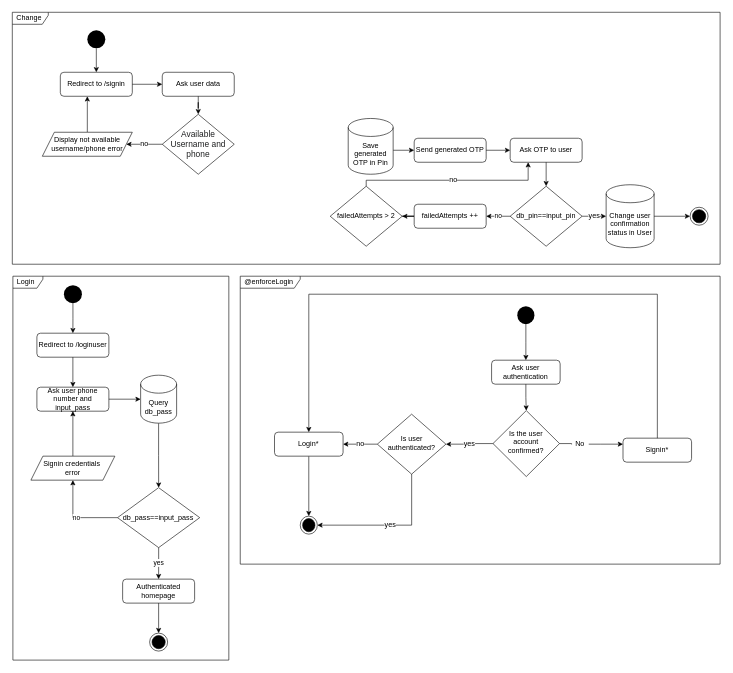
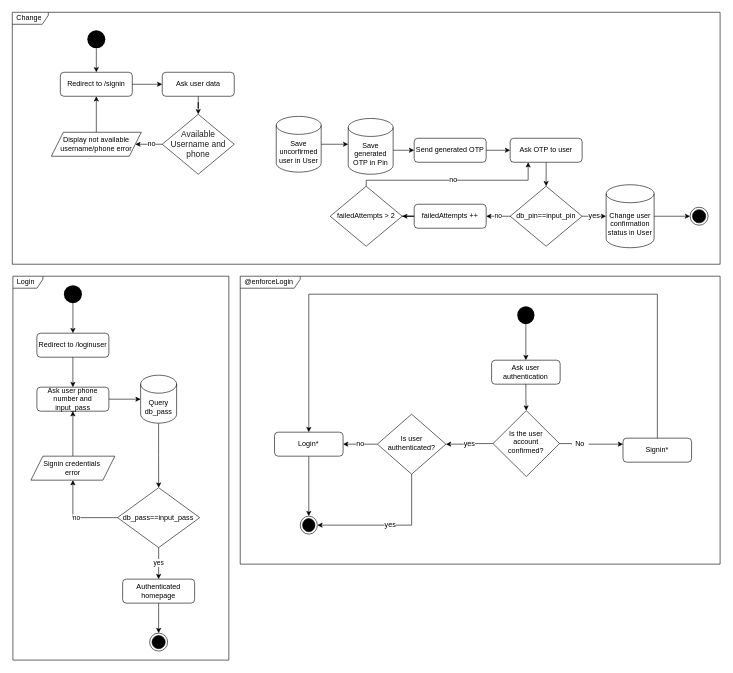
node "Display not available username/phone error": moved (87, 144) -> (96, 144)
node "Save uncorfirmed user in User": added
edge "Save uncorfirmed user in User" -> "Save generated OTP in Pin": added
